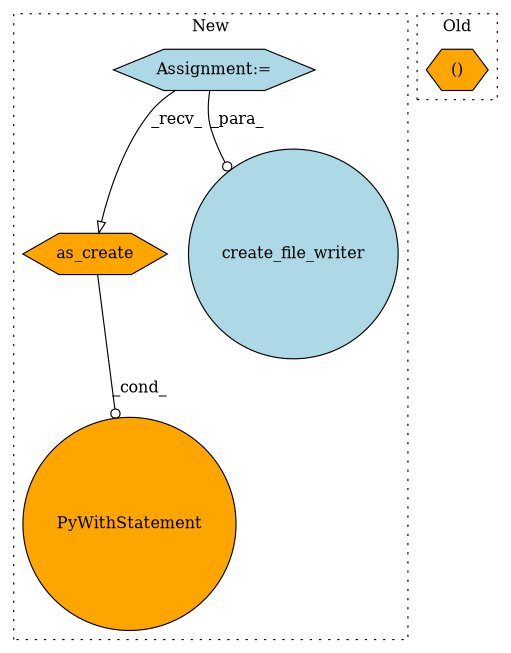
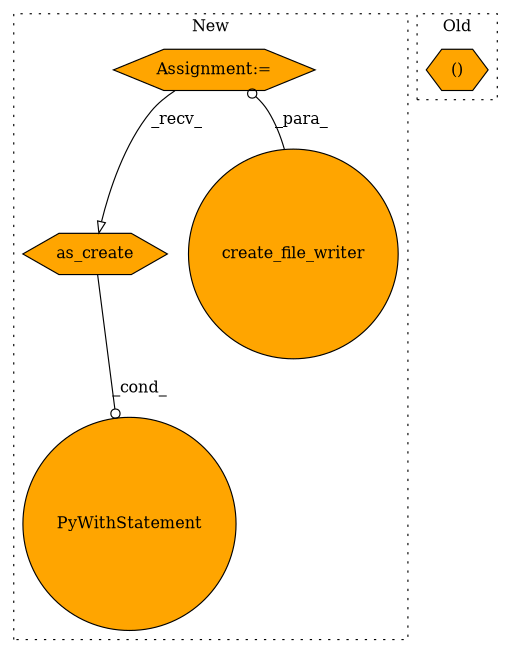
node "Assignment:=": fillcolor lightblue -> orange
edge "Assignment:=" -> "create_file_writer": reversed
node "create_file_writer": fillcolor lightblue -> orange
